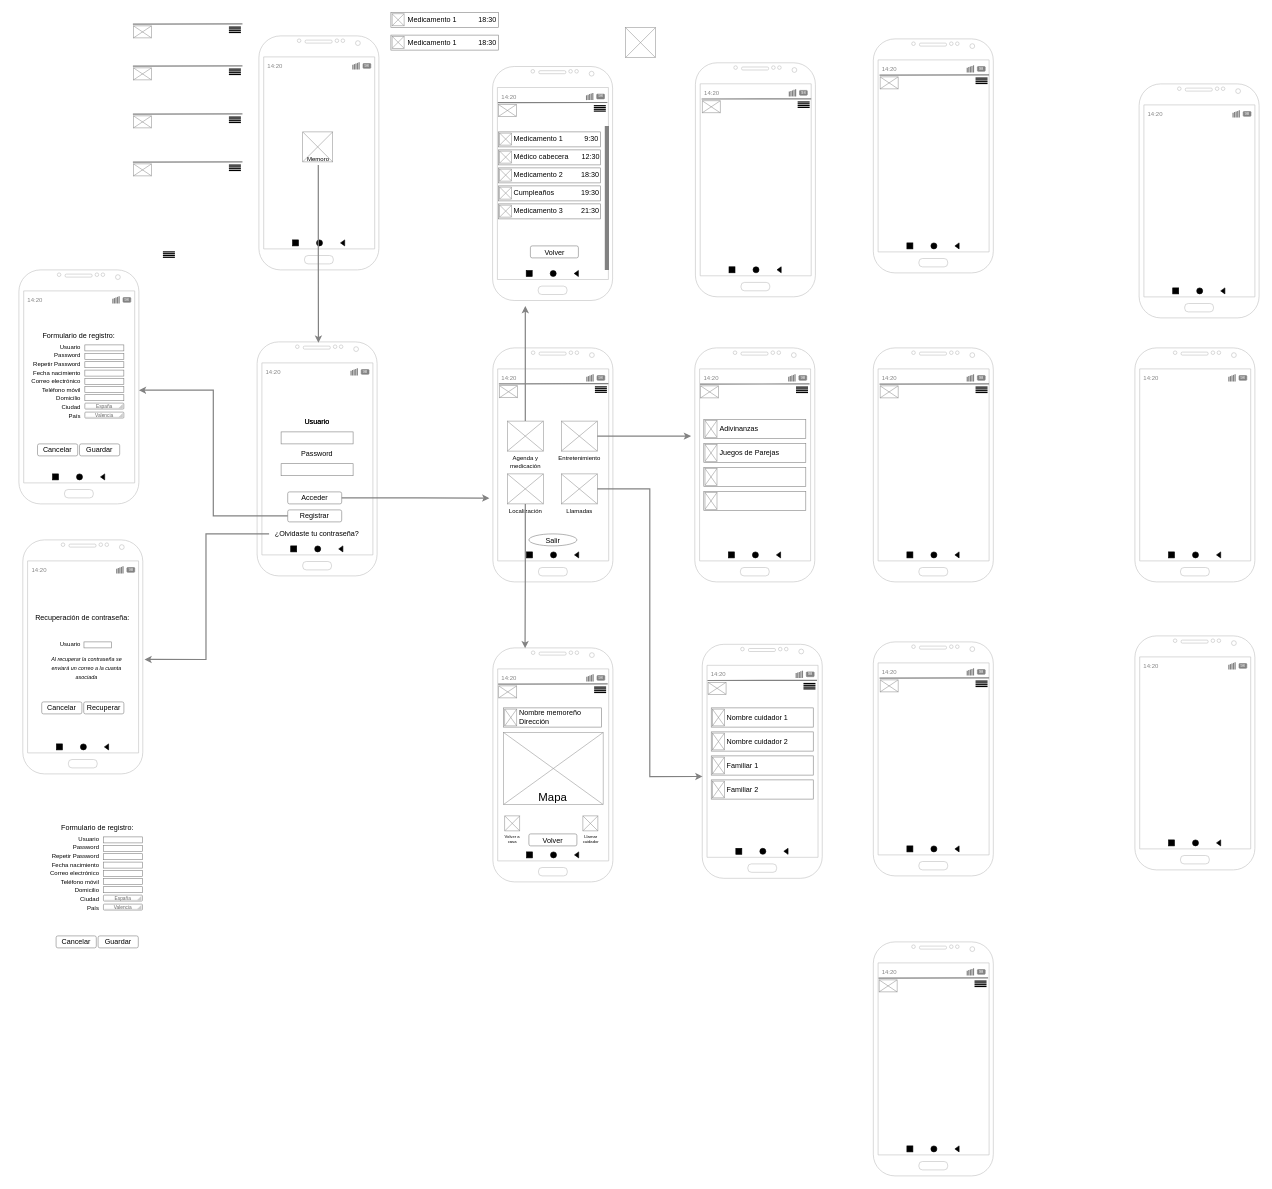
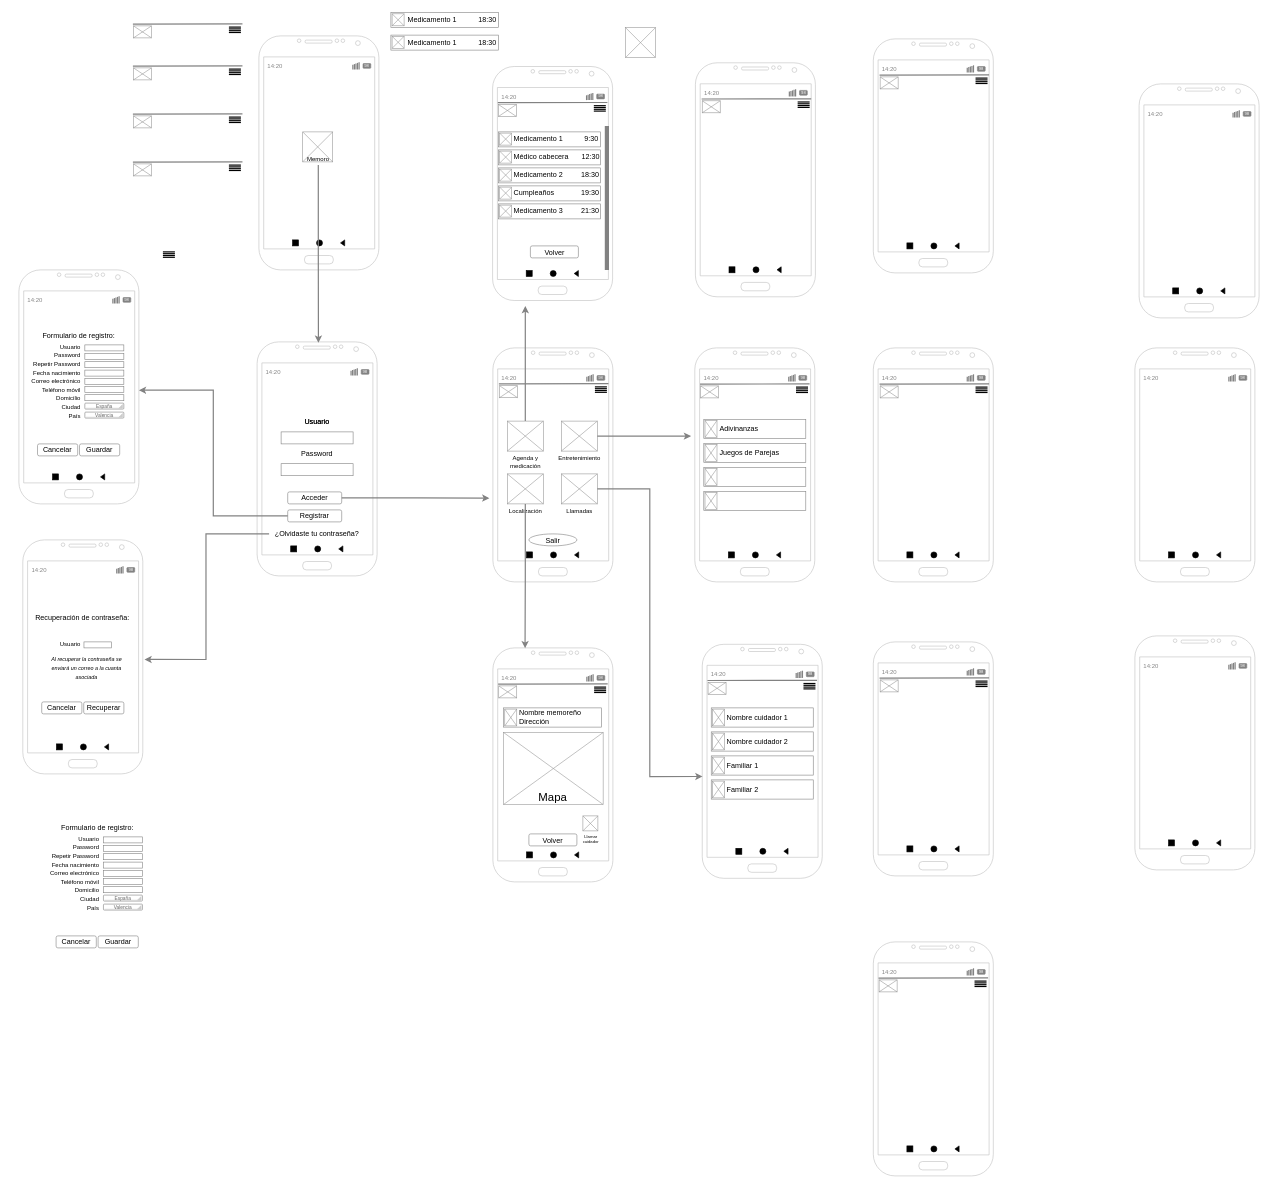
node "Volver a casa ca": removed
